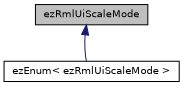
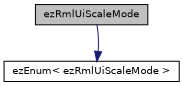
edge "ezEnum< ezRmlUiScaleMode >" -> "ezRmlUiScaleMode": reversed
